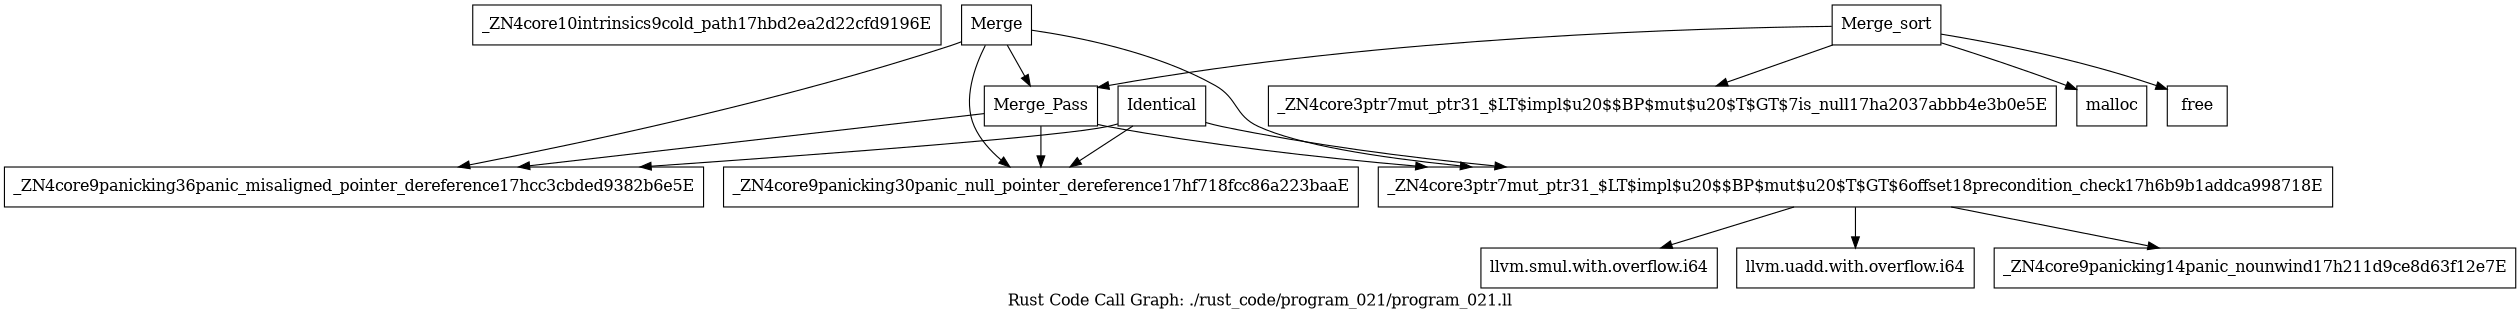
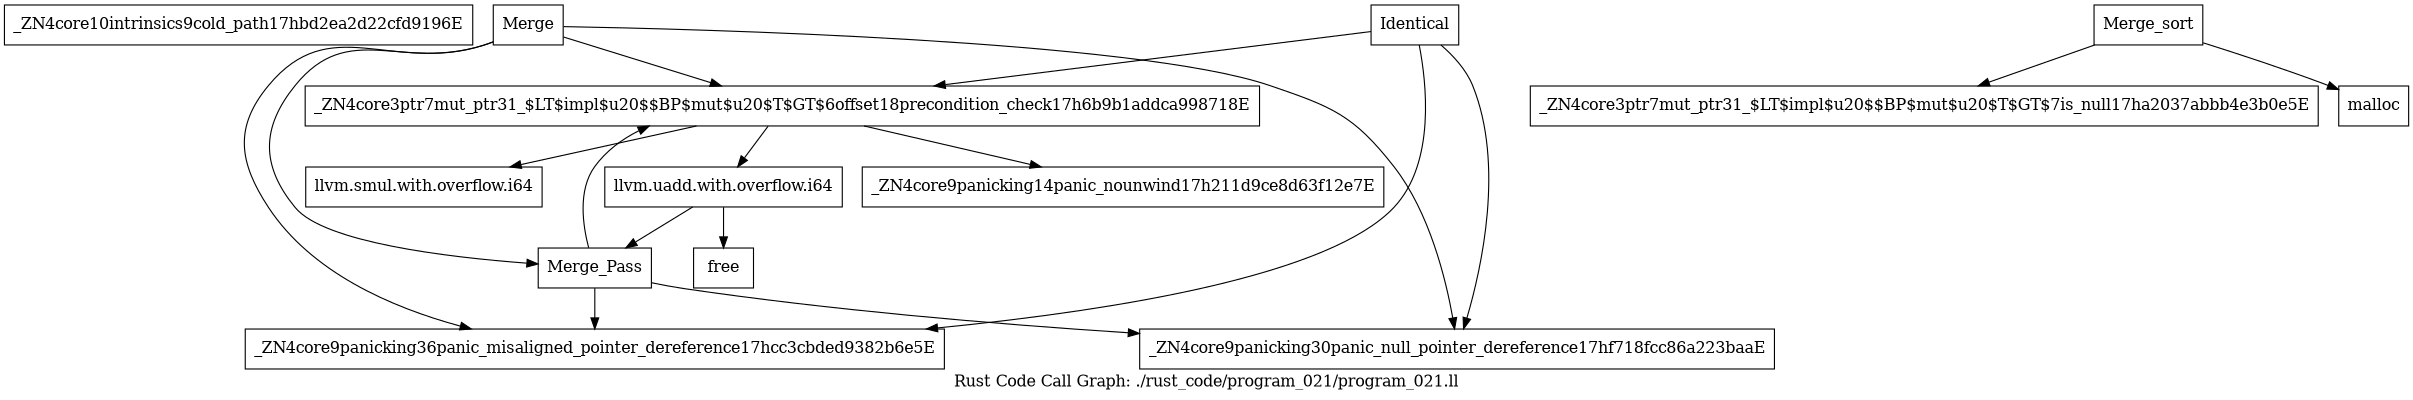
edge "Merge_sort" -> "Merge_Pass": now "llvm.uadd.with.overflow.i64" -> "Merge_Pass"
edge "Merge_sort" -> "free": now "llvm.uadd.with.overflow.i64" -> "free"
